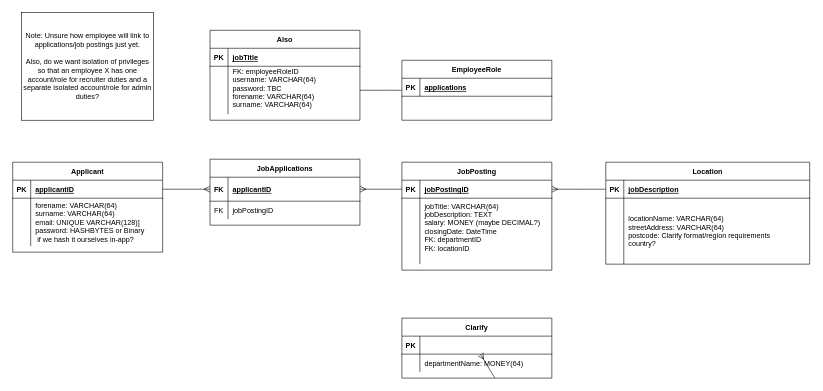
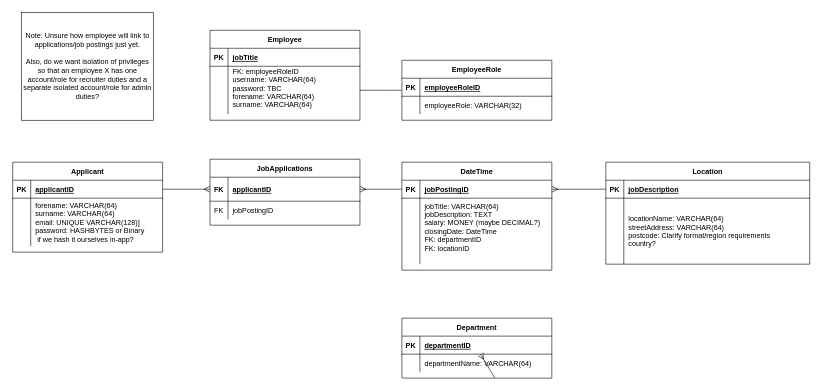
node "Also": label "Also" -> "Employee"
node "applications": label "applications" -> "employeeRoleID"
node "employeeRole: VARCHAR(32)": added
node "JobPosting": label "JobPosting" -> "DateTime"
node "Clarify": label "Clarify" -> "Department"
node "departmentID": added
node "departmentName: MONEY(64)": label "departmentName: MONEY(64)" -> "departmentName: VARCHAR(64)"
